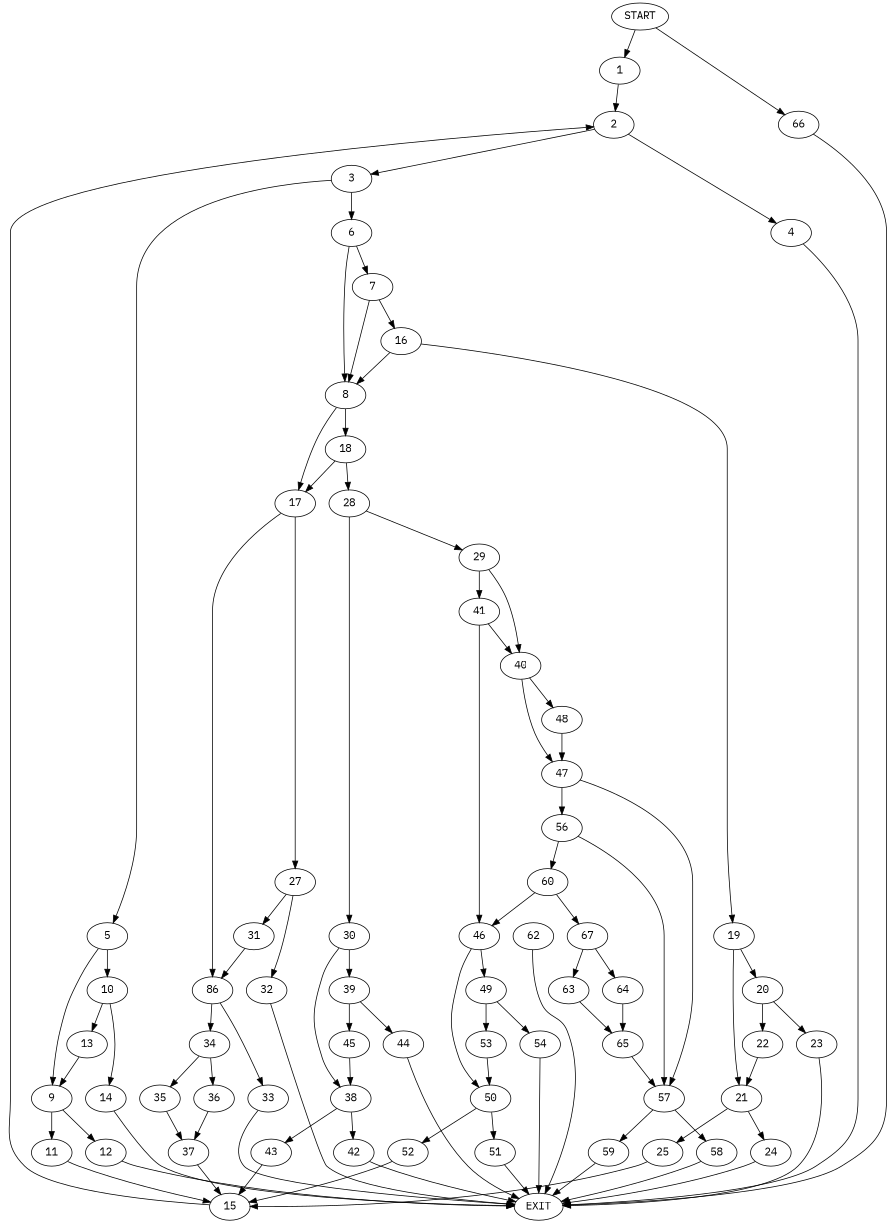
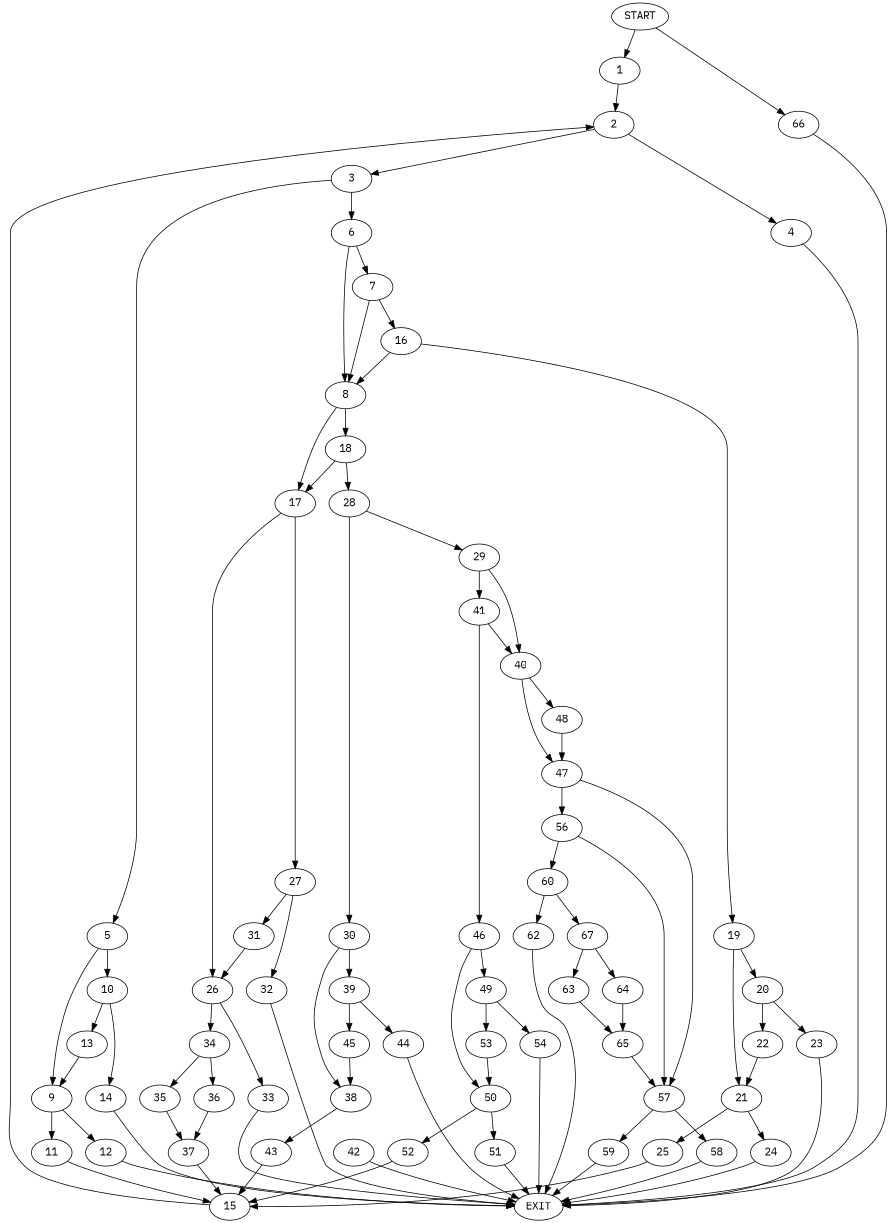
edge "60" -> "46": now "60" -> "62"
node "86": label "86" -> "26"
edge "38" -> "42": removed
